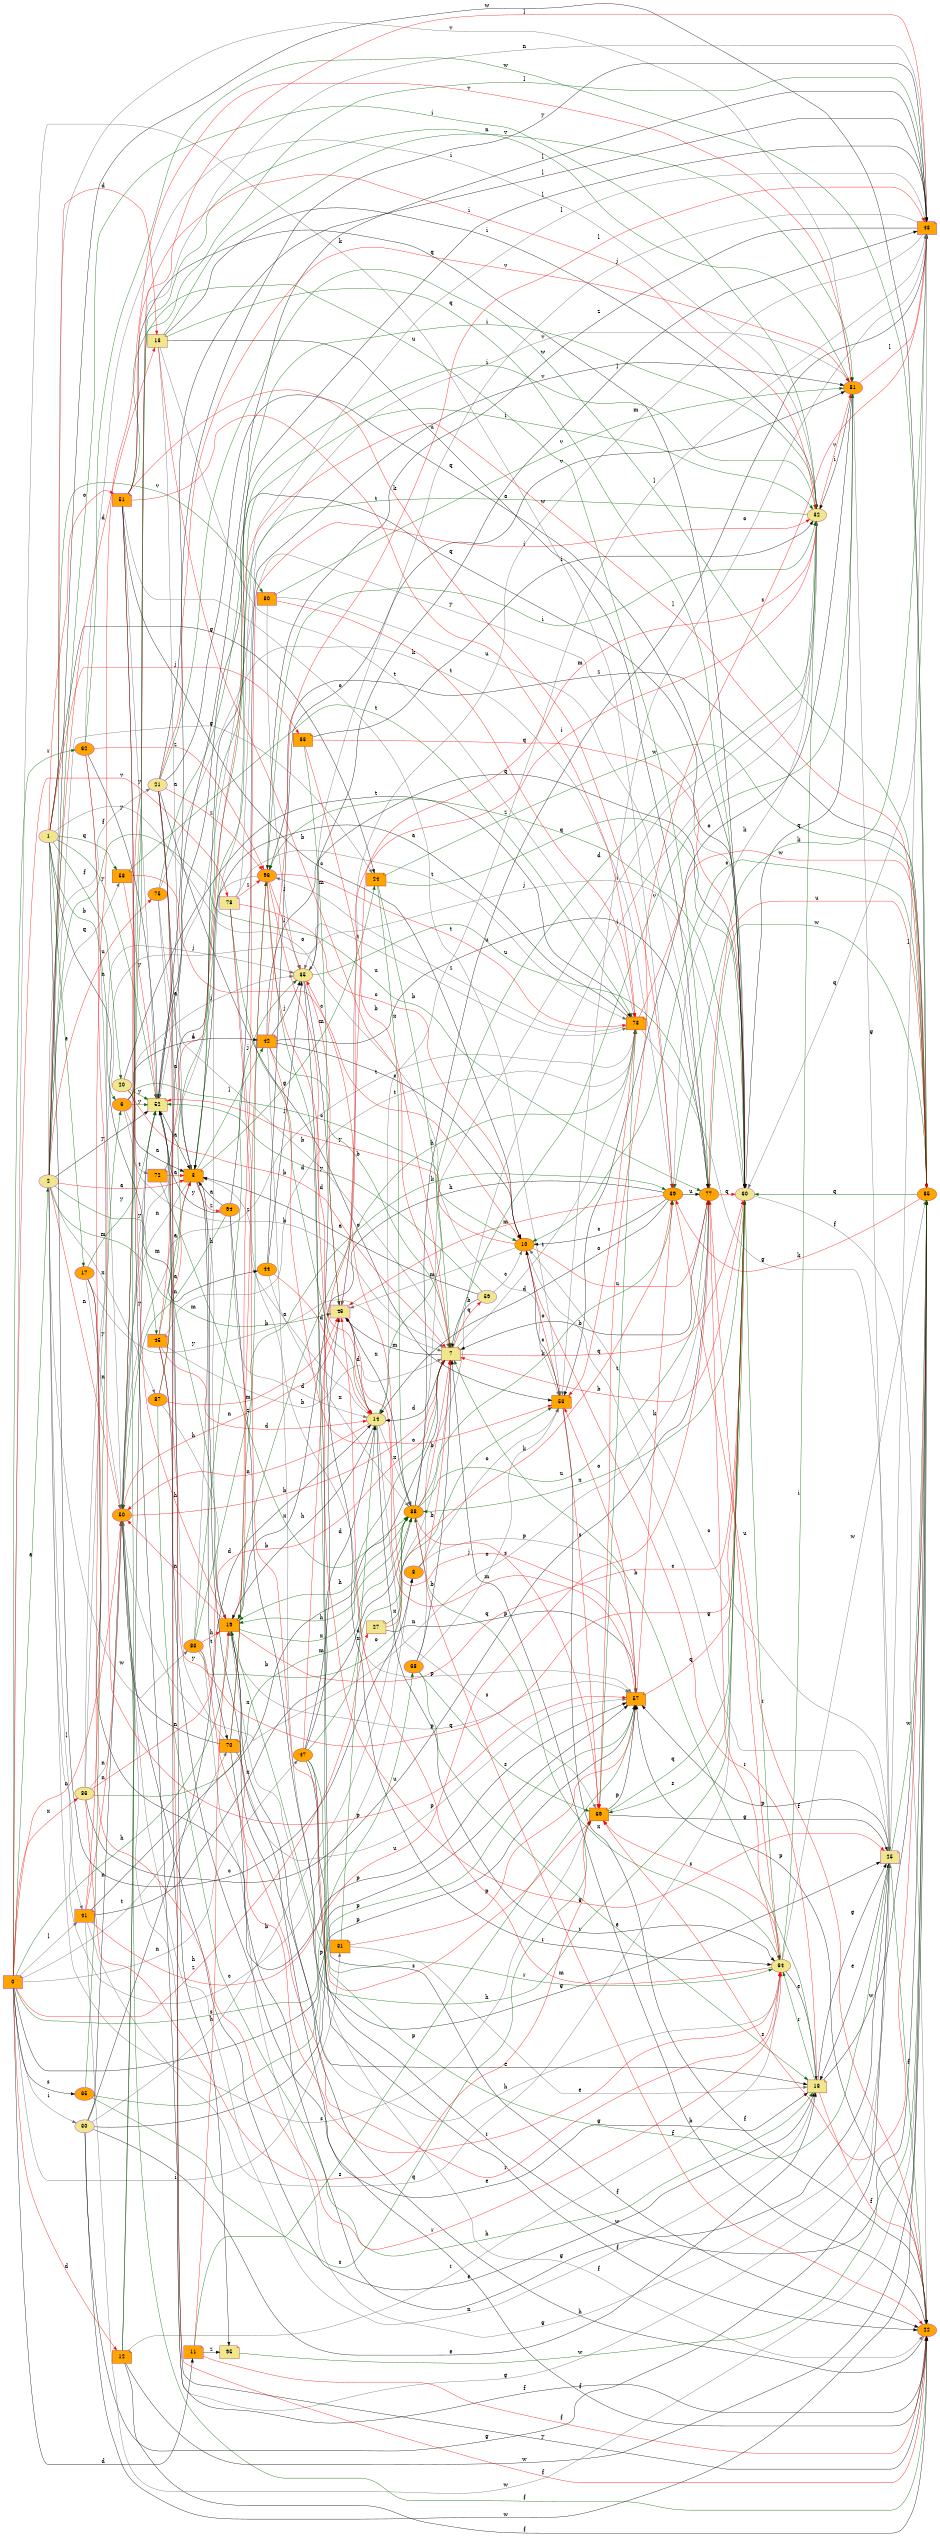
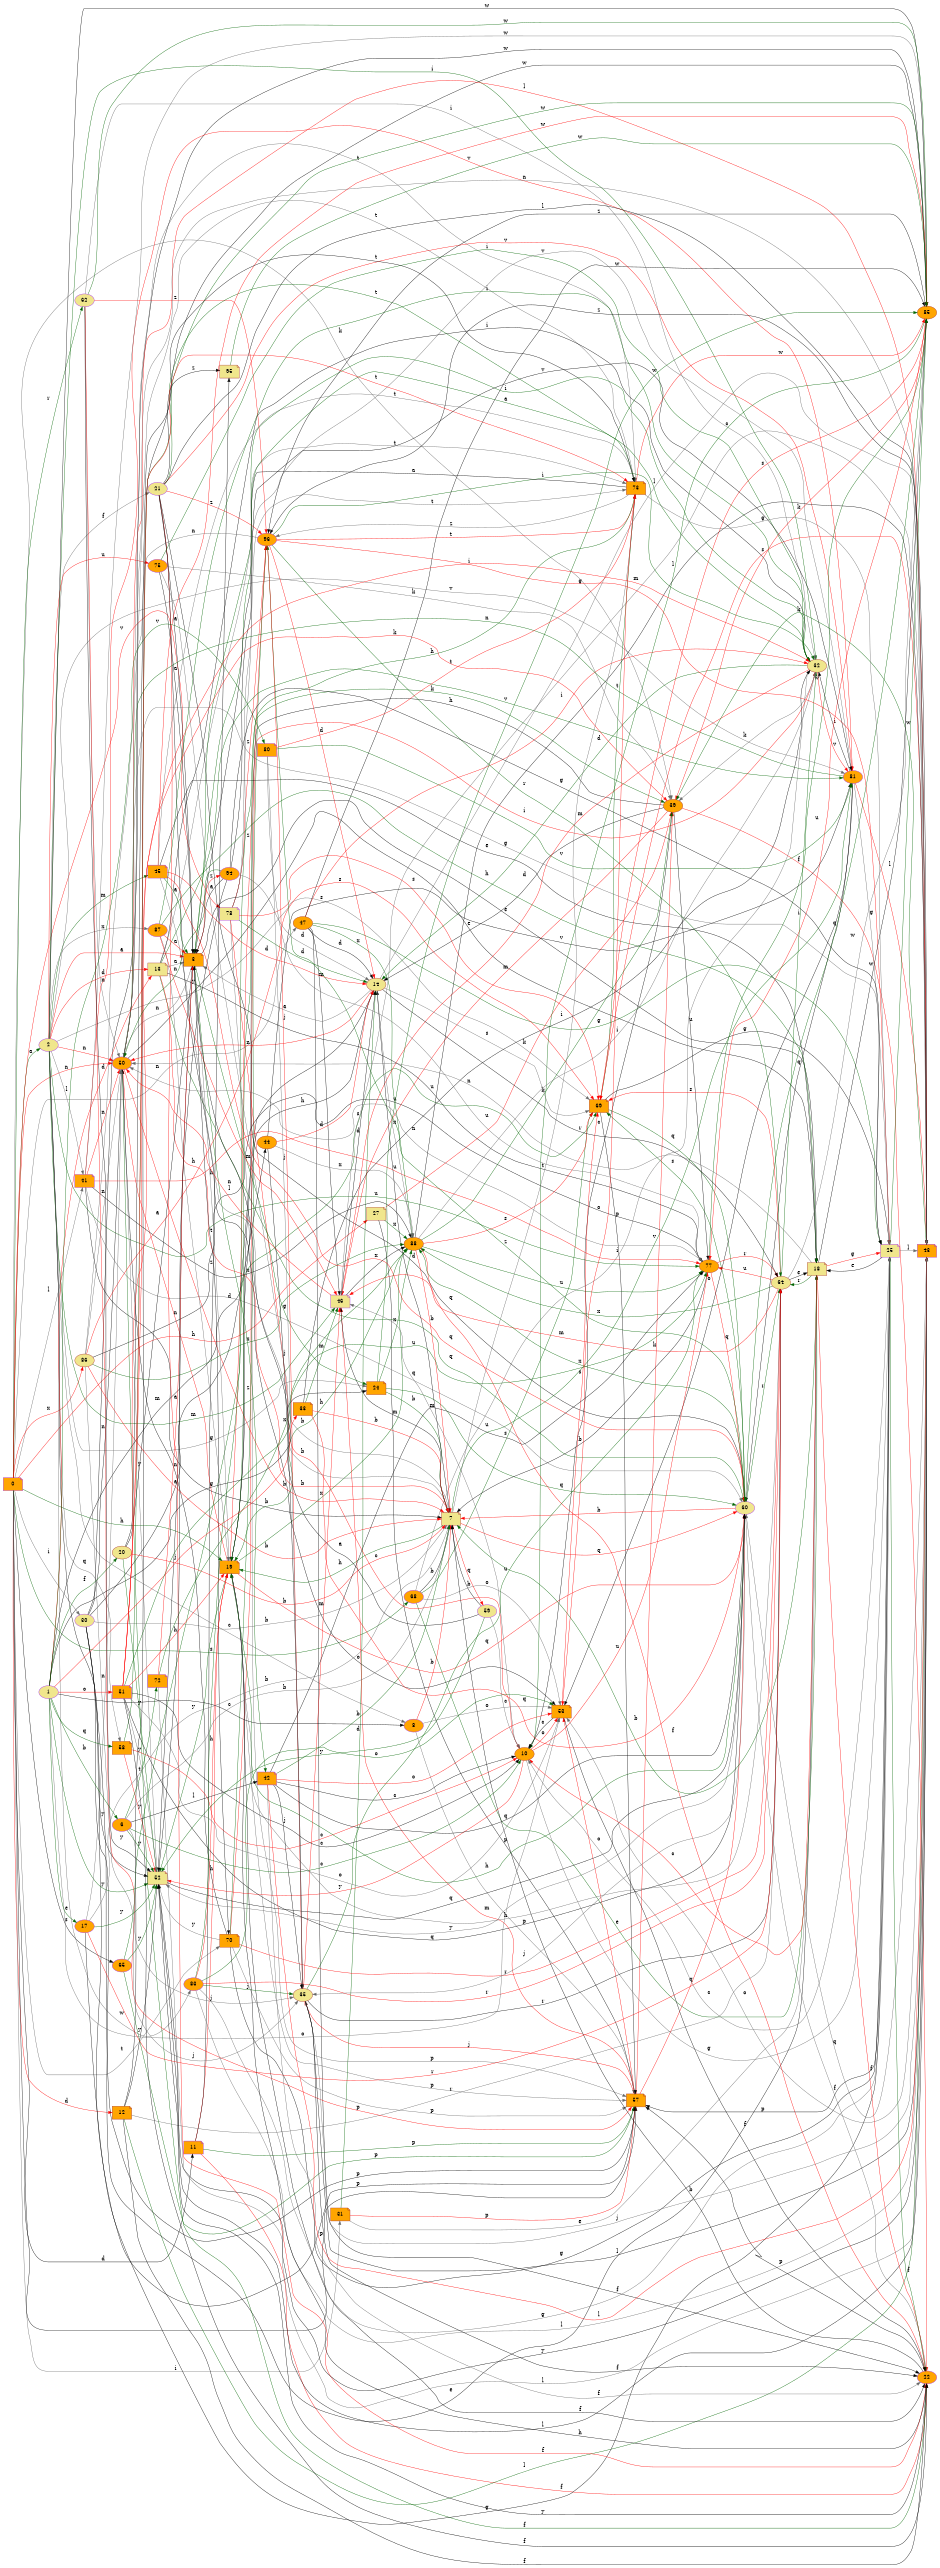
edge "72" -> "43": color black -> gray40
node "62": fillcolor orange -> khaki
edge "75" -> "3": color gray40 -> black
edge "6" -> "72": color gray40 -> darkgreen
edge "65" -> "6": now "65" -> "52"
edge "18" -> "25": color black -> red
